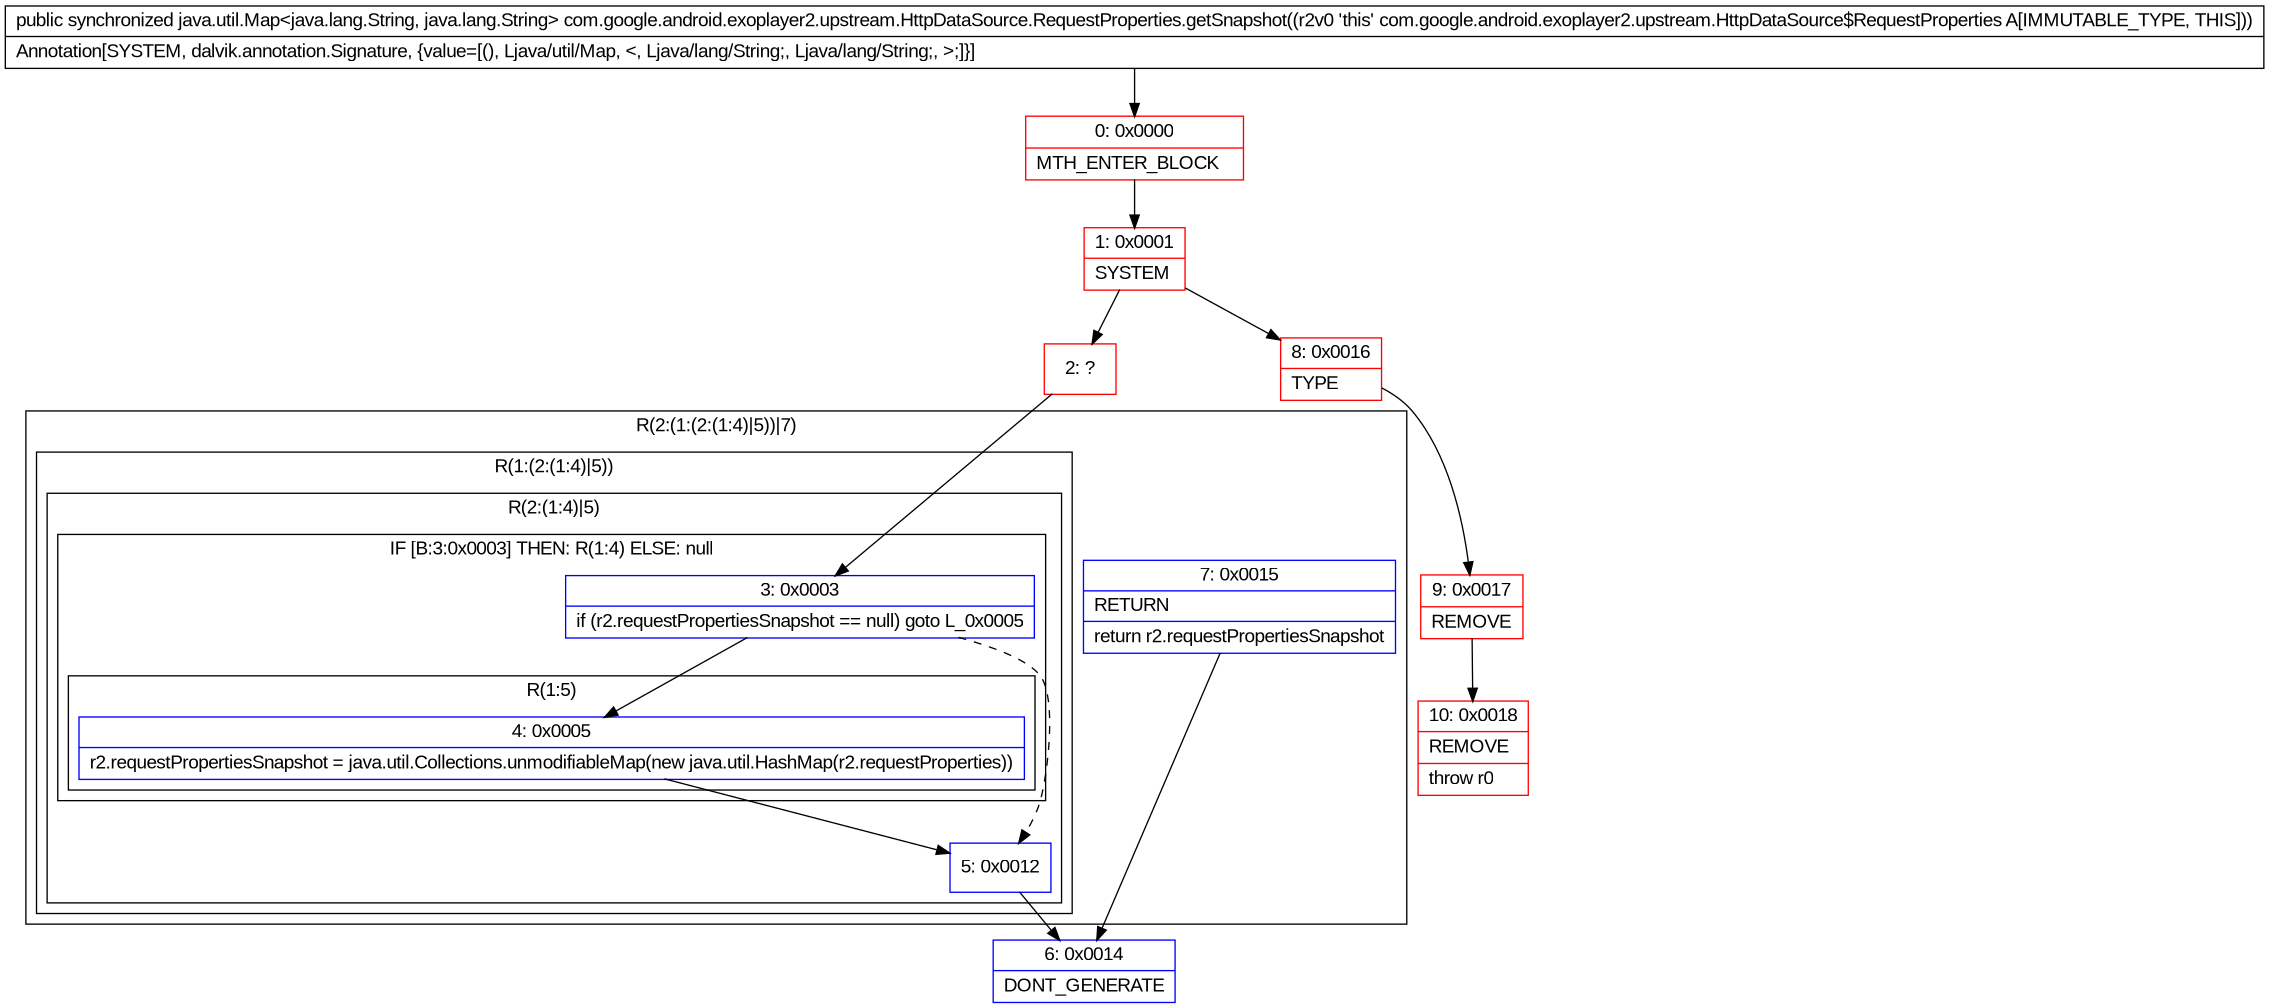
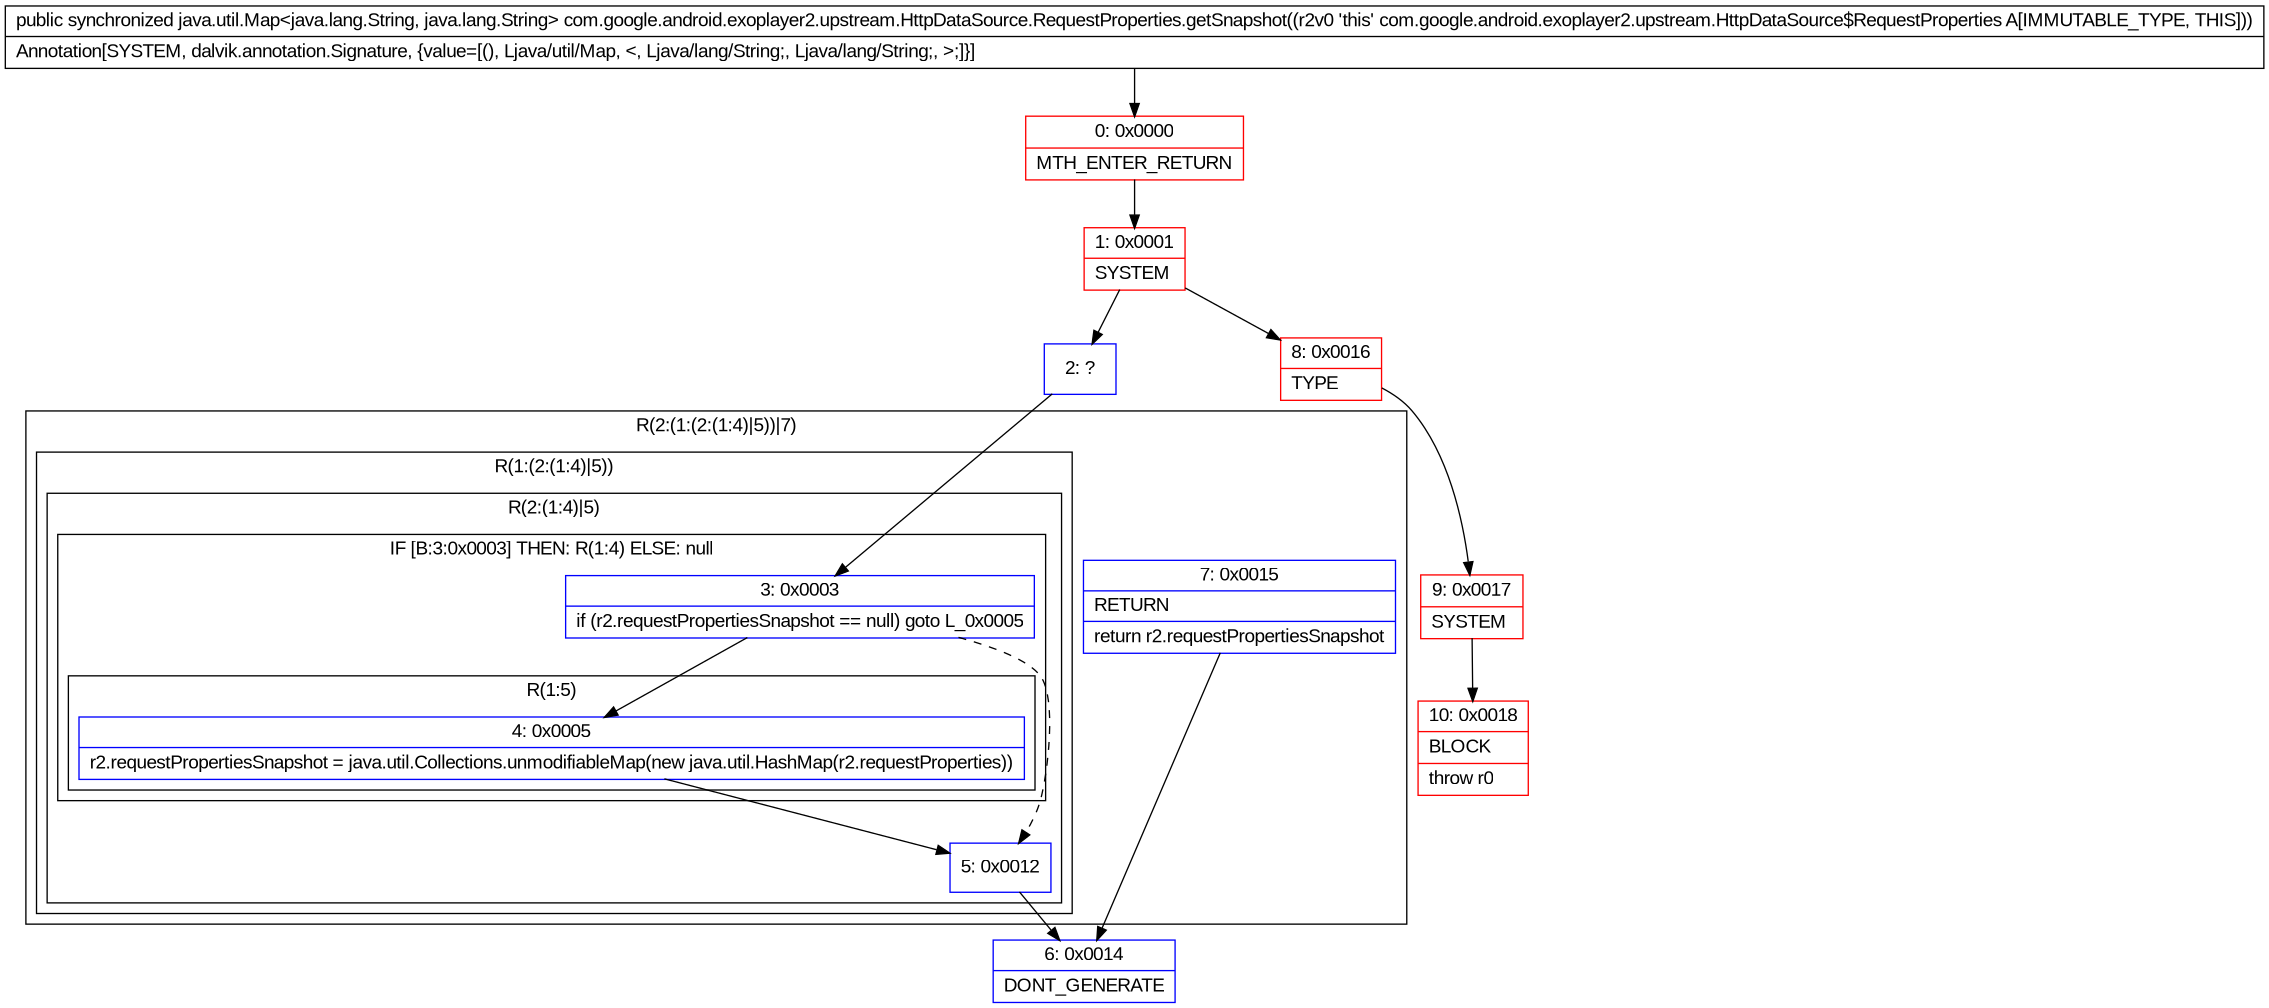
node "0: 0x0000": text "MTH_ENTER_BLOCK" -> "MTH_ENTER_RETURN"
node "2: ?": color red -> blue
node "9: 0x0017": text "REMOVE" -> "SYSTEM"
node "10: 0x0018": text "REMOVE" -> "BLOCK"
